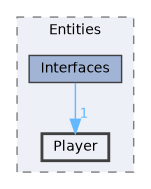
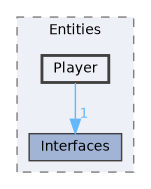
edge "Interfaces" -> "Player": reversed
